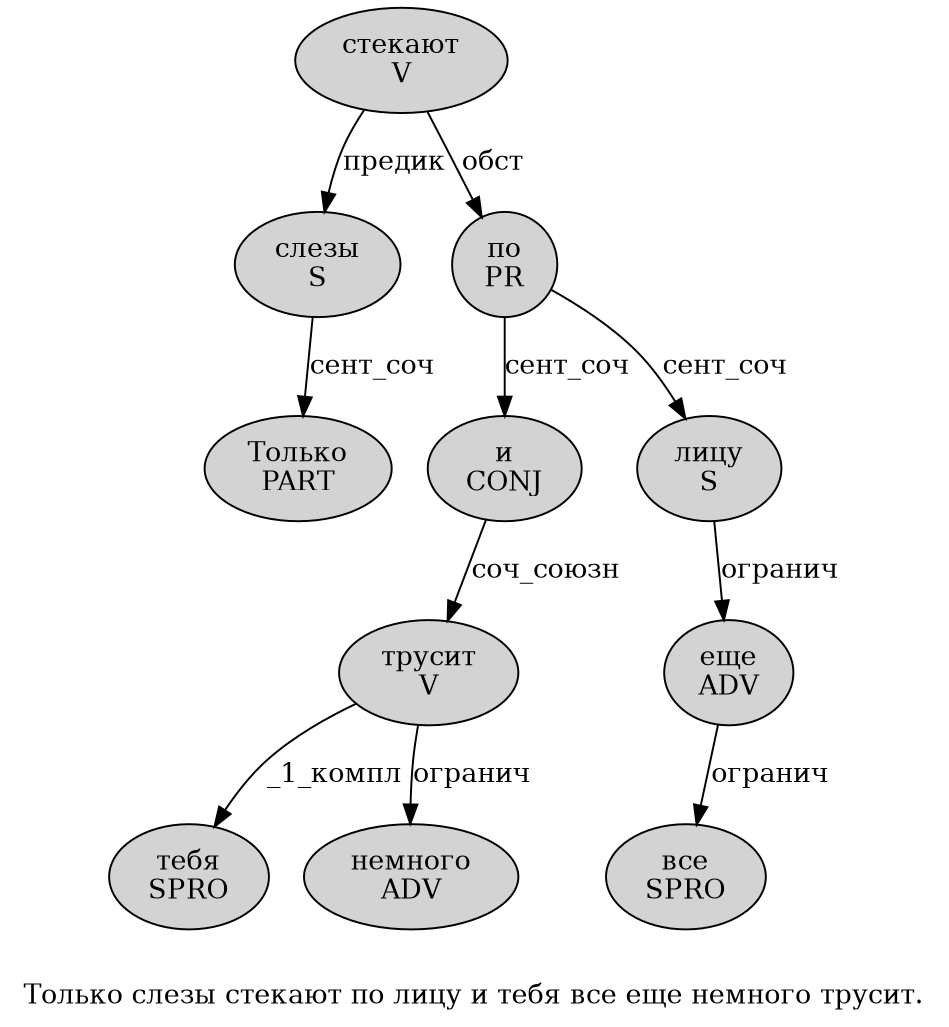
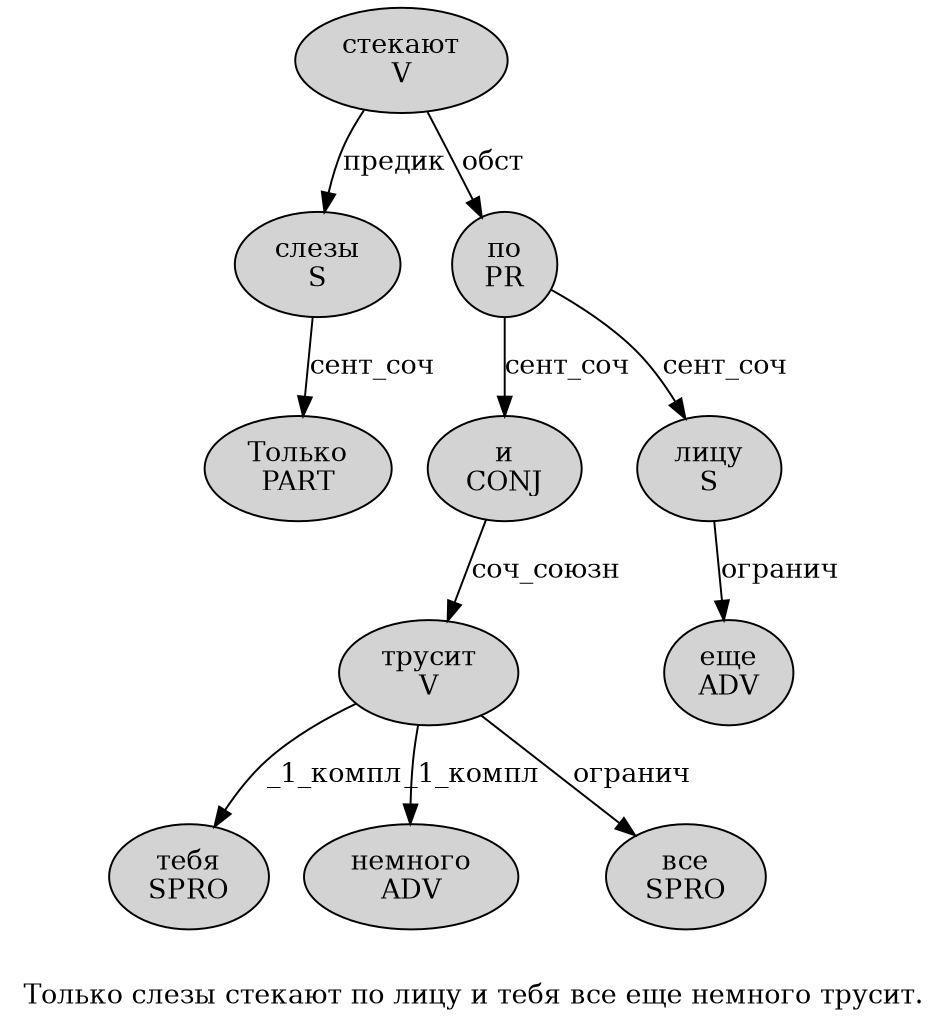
edge "еще ADV" -> "все SPRO": now "трусит V" -> "все SPRO"
edge "трусит V" -> "немного ADV": label "огранич" -> "_1_компл"
